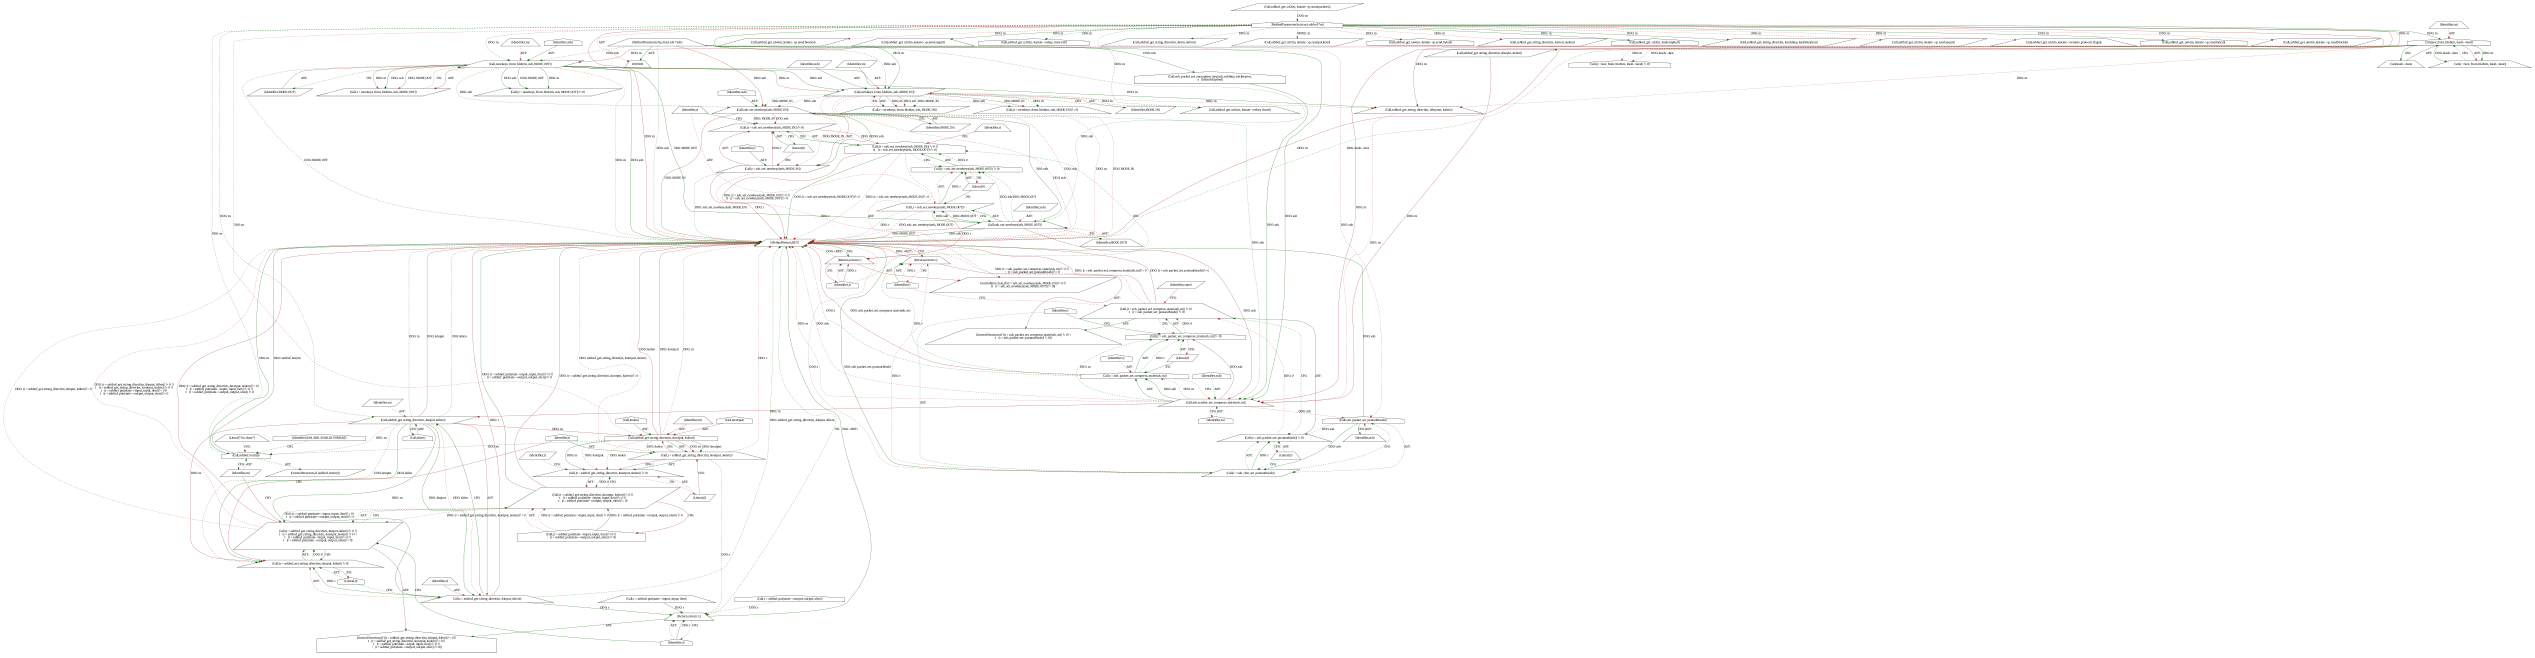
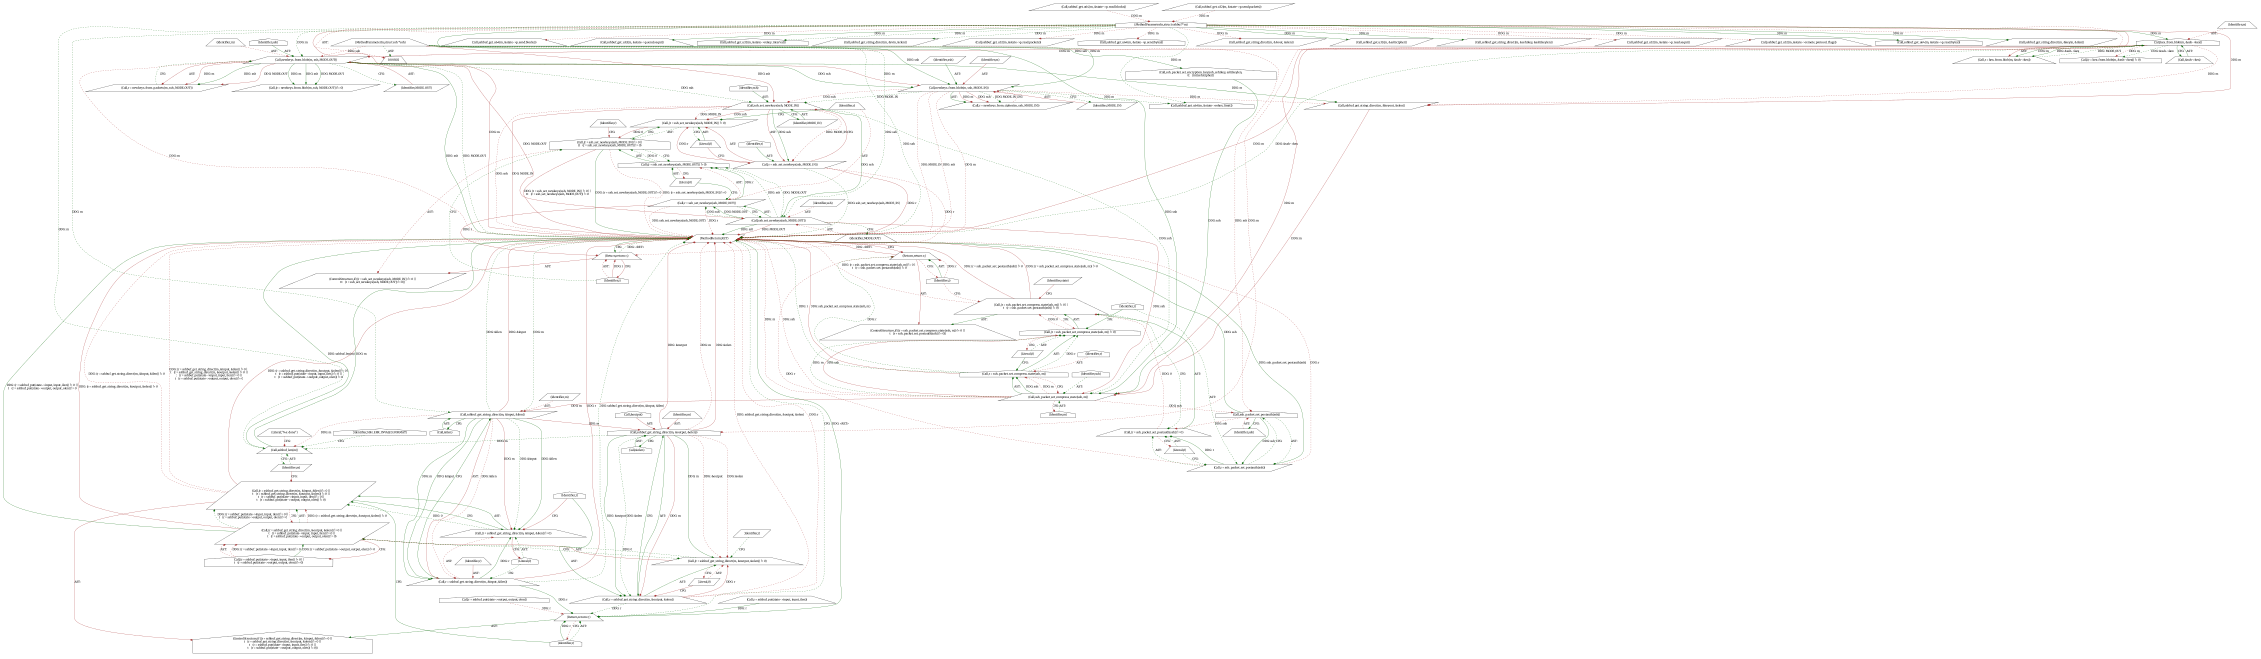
edge "(MethodParameterIn,struct sshbuf *m)" -> "(Call,sshbuf_get_u64(m, &state->p_read.blocks))": reversed
edge "(MethodParameterIn,struct sshbuf *m)" -> "(Call,sshbuf_get_u32(m, &state->p_read.packets))": label "MODE: m" -> "DDG: m"
node "(Call,sshbuf_get_u64(m, &state->p_send.blocks))": shape parallelogram -> trapezium
node "(Call,sshbuf_get_u32(m, &ssh1cipher))": shape house -> parallelogram
edge "(MethodParameterIn,struct ssh *ssh)" -> "(Call,newkeys_from_blob(m, ssh, MODE_IN))": style dashed -> solid
edge "(MethodParameterIn,struct ssh *ssh)" -> "1000102": style solid -> dashed
edge "(MethodParameterIn,struct ssh *ssh)" -> "(Call,newkeys_from_blob(m, ssh, MODE_OUT))": color darkgreen -> brown
edge "(Call,r = kex_from_blob(m, &ssh->kex))" -> "(Call,kex_from_blob(m, &ssh->kex))": label "CFG: " -> "DDG: MODE_OUT"
node "(Call,r = newkeys_from_blob(m, ssh, MODE_OUT))": label "(Call,r = newkeys_from_blob(m, ssh, MODE_OUT))" -> "(Call,r = newkeys_from_packets(m, ssh, MODE_OUT))"
node "(Call,r = newkeys_from_blob(m, ssh, MODE_IN))": label "(Call,r = newkeys_from_blob(m, ssh, MODE_IN))" -> "(Call,r = newkeys_from_cipher(m, ssh, MODE_IN))"
node "(Call,(r = newkeys_from_blob(m, ssh, MODE_IN)) != 0)": removed
node "(Call,sshbuf_get_u64(m, &state->rekey_limit))": shape trapezium -> house
node "(Call,sshbuf_get_string_direct(m, &keyout, &slen))": shape trapezium -> parallelogram
edge "(Call,r = ssh_set_newkeys(ssh, MODE_IN))" -> "(Call,ssh_set_newkeys(ssh, MODE_IN))": added, label "CFG:"
edge "(Call,newkeys_from_blob(m, ssh, MODE_OUT))" -> "(Call,ssh_set_newkeys(ssh, MODE_OUT))": color darkgreen -> brown
edge "(Call,sshbuf_get_string_direct(m, &keyin, &rlen))" -> "(Call,ssh_packet_set_compress_state(ssh, m))": removed, label "DDG: m"
edge "(Call,sshbuf_get_string_direct(m, &keyout, &slen))" -> "(Call,ssh_packet_set_compress_state(ssh, m))": style dashed -> solid
node "(Call,ssh_packet_set_compress_state(ssh, m))": shape trapezium -> parallelogram
edge "(Call,sshbuf_get_string_direct(m, &output, &olen))" -> "(Call,&olen)": added, label "CFG:"
edge "(Call,r = sshbuf_get_string_direct(m, &output, &olen))" -> "(Call,sshbuf_get_string_direct(m, &output, &olen))": color brown -> darkgreen
node "(Call,sshbuf_len(m))": shape house -> trapezium
node "(ControlStructure,if (sshbuf_len(m)))": removed
node "(Call,r = ssh_rlen_set_postauth(ssh))": label "(Call,r = ssh_rlen_set_postauth(ssh))" -> "(Call,r = ssh_packet_set_postauth(ssh))"
